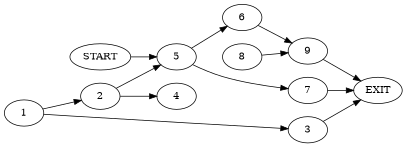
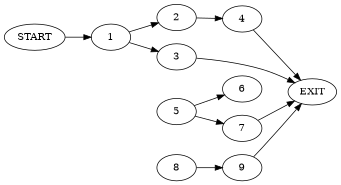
edge "6" -> "9": removed
edge "4" -> "EXIT": added
edge "START" -> "5": now "START" -> "1"
edge "2" -> "5": removed
